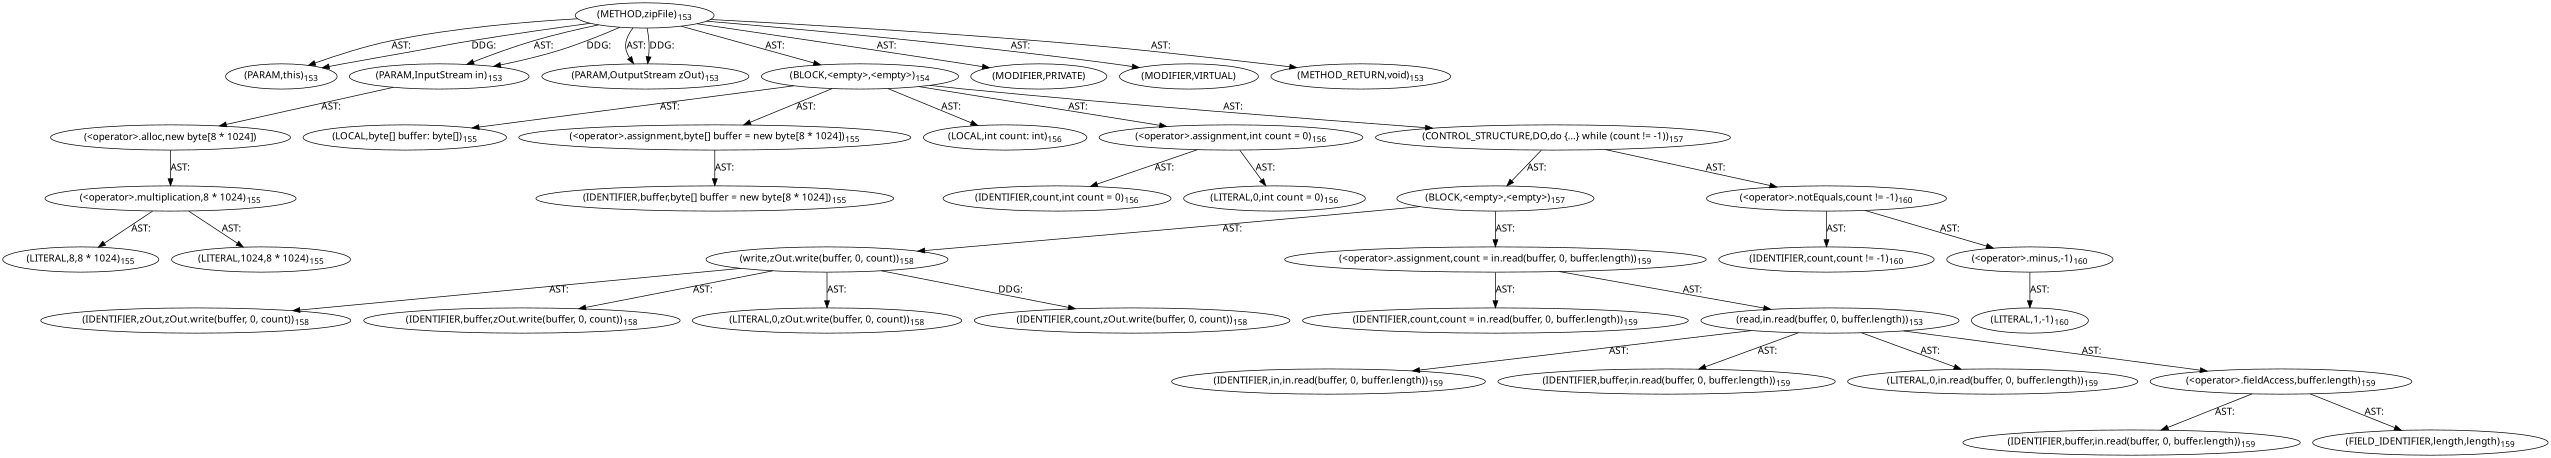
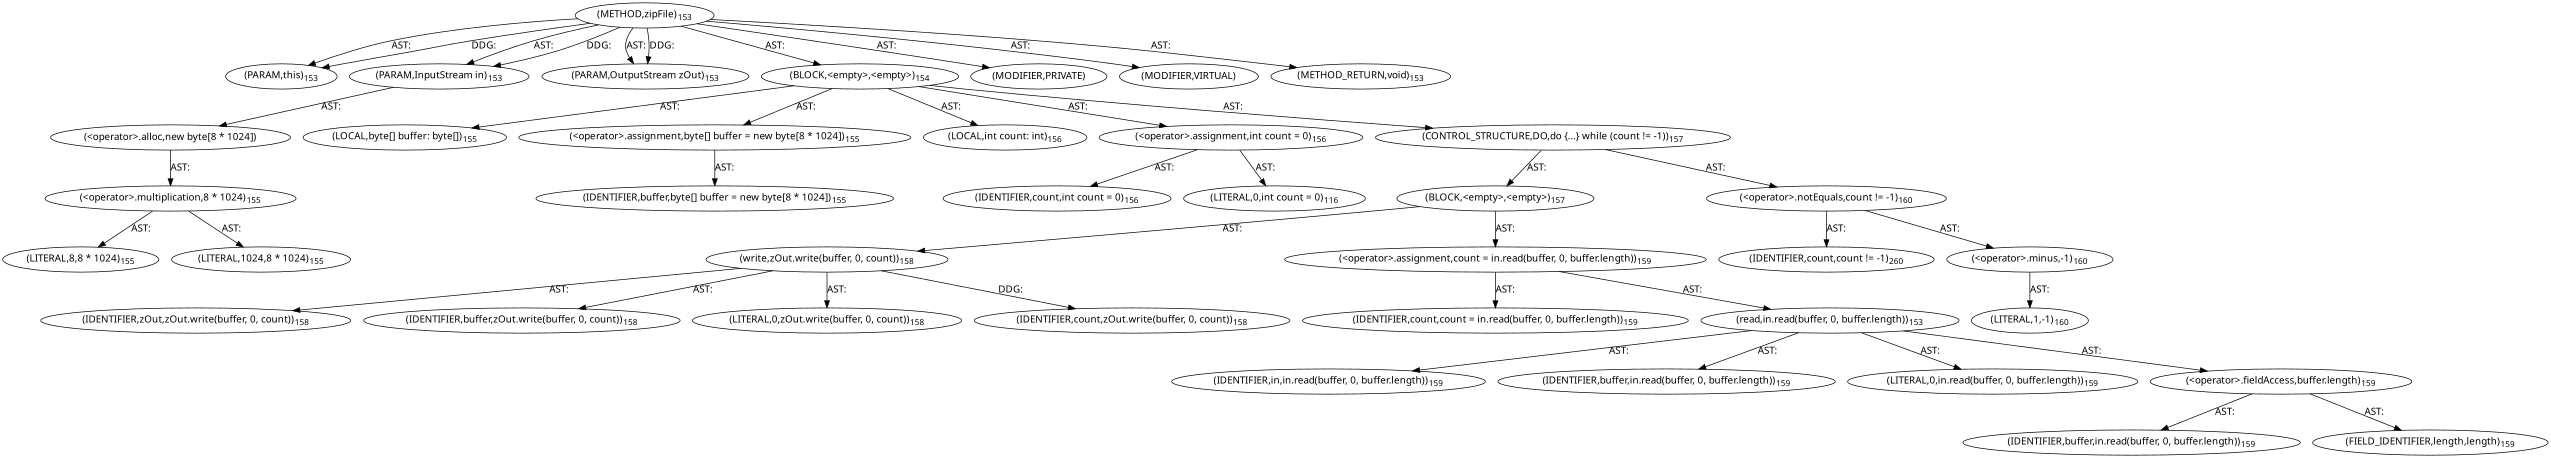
node "(LITERAL,0,int count = 0)": text "156" -> "116"
node "(IDENTIFIER,count,count != -1)": text "160" -> "260"
